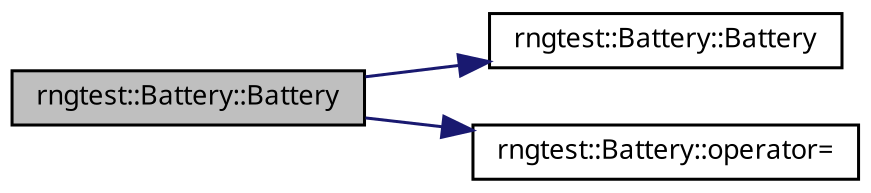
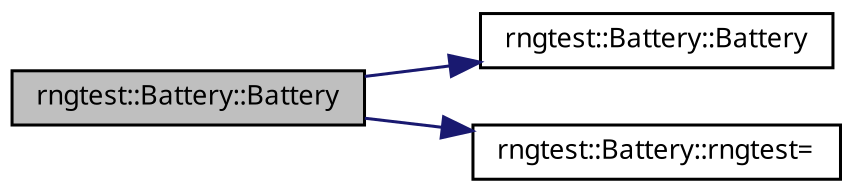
node "rngtest::Battery::operator=": label "rngtest::Battery::operator=" -> "rngtest::Battery::rngtest="
